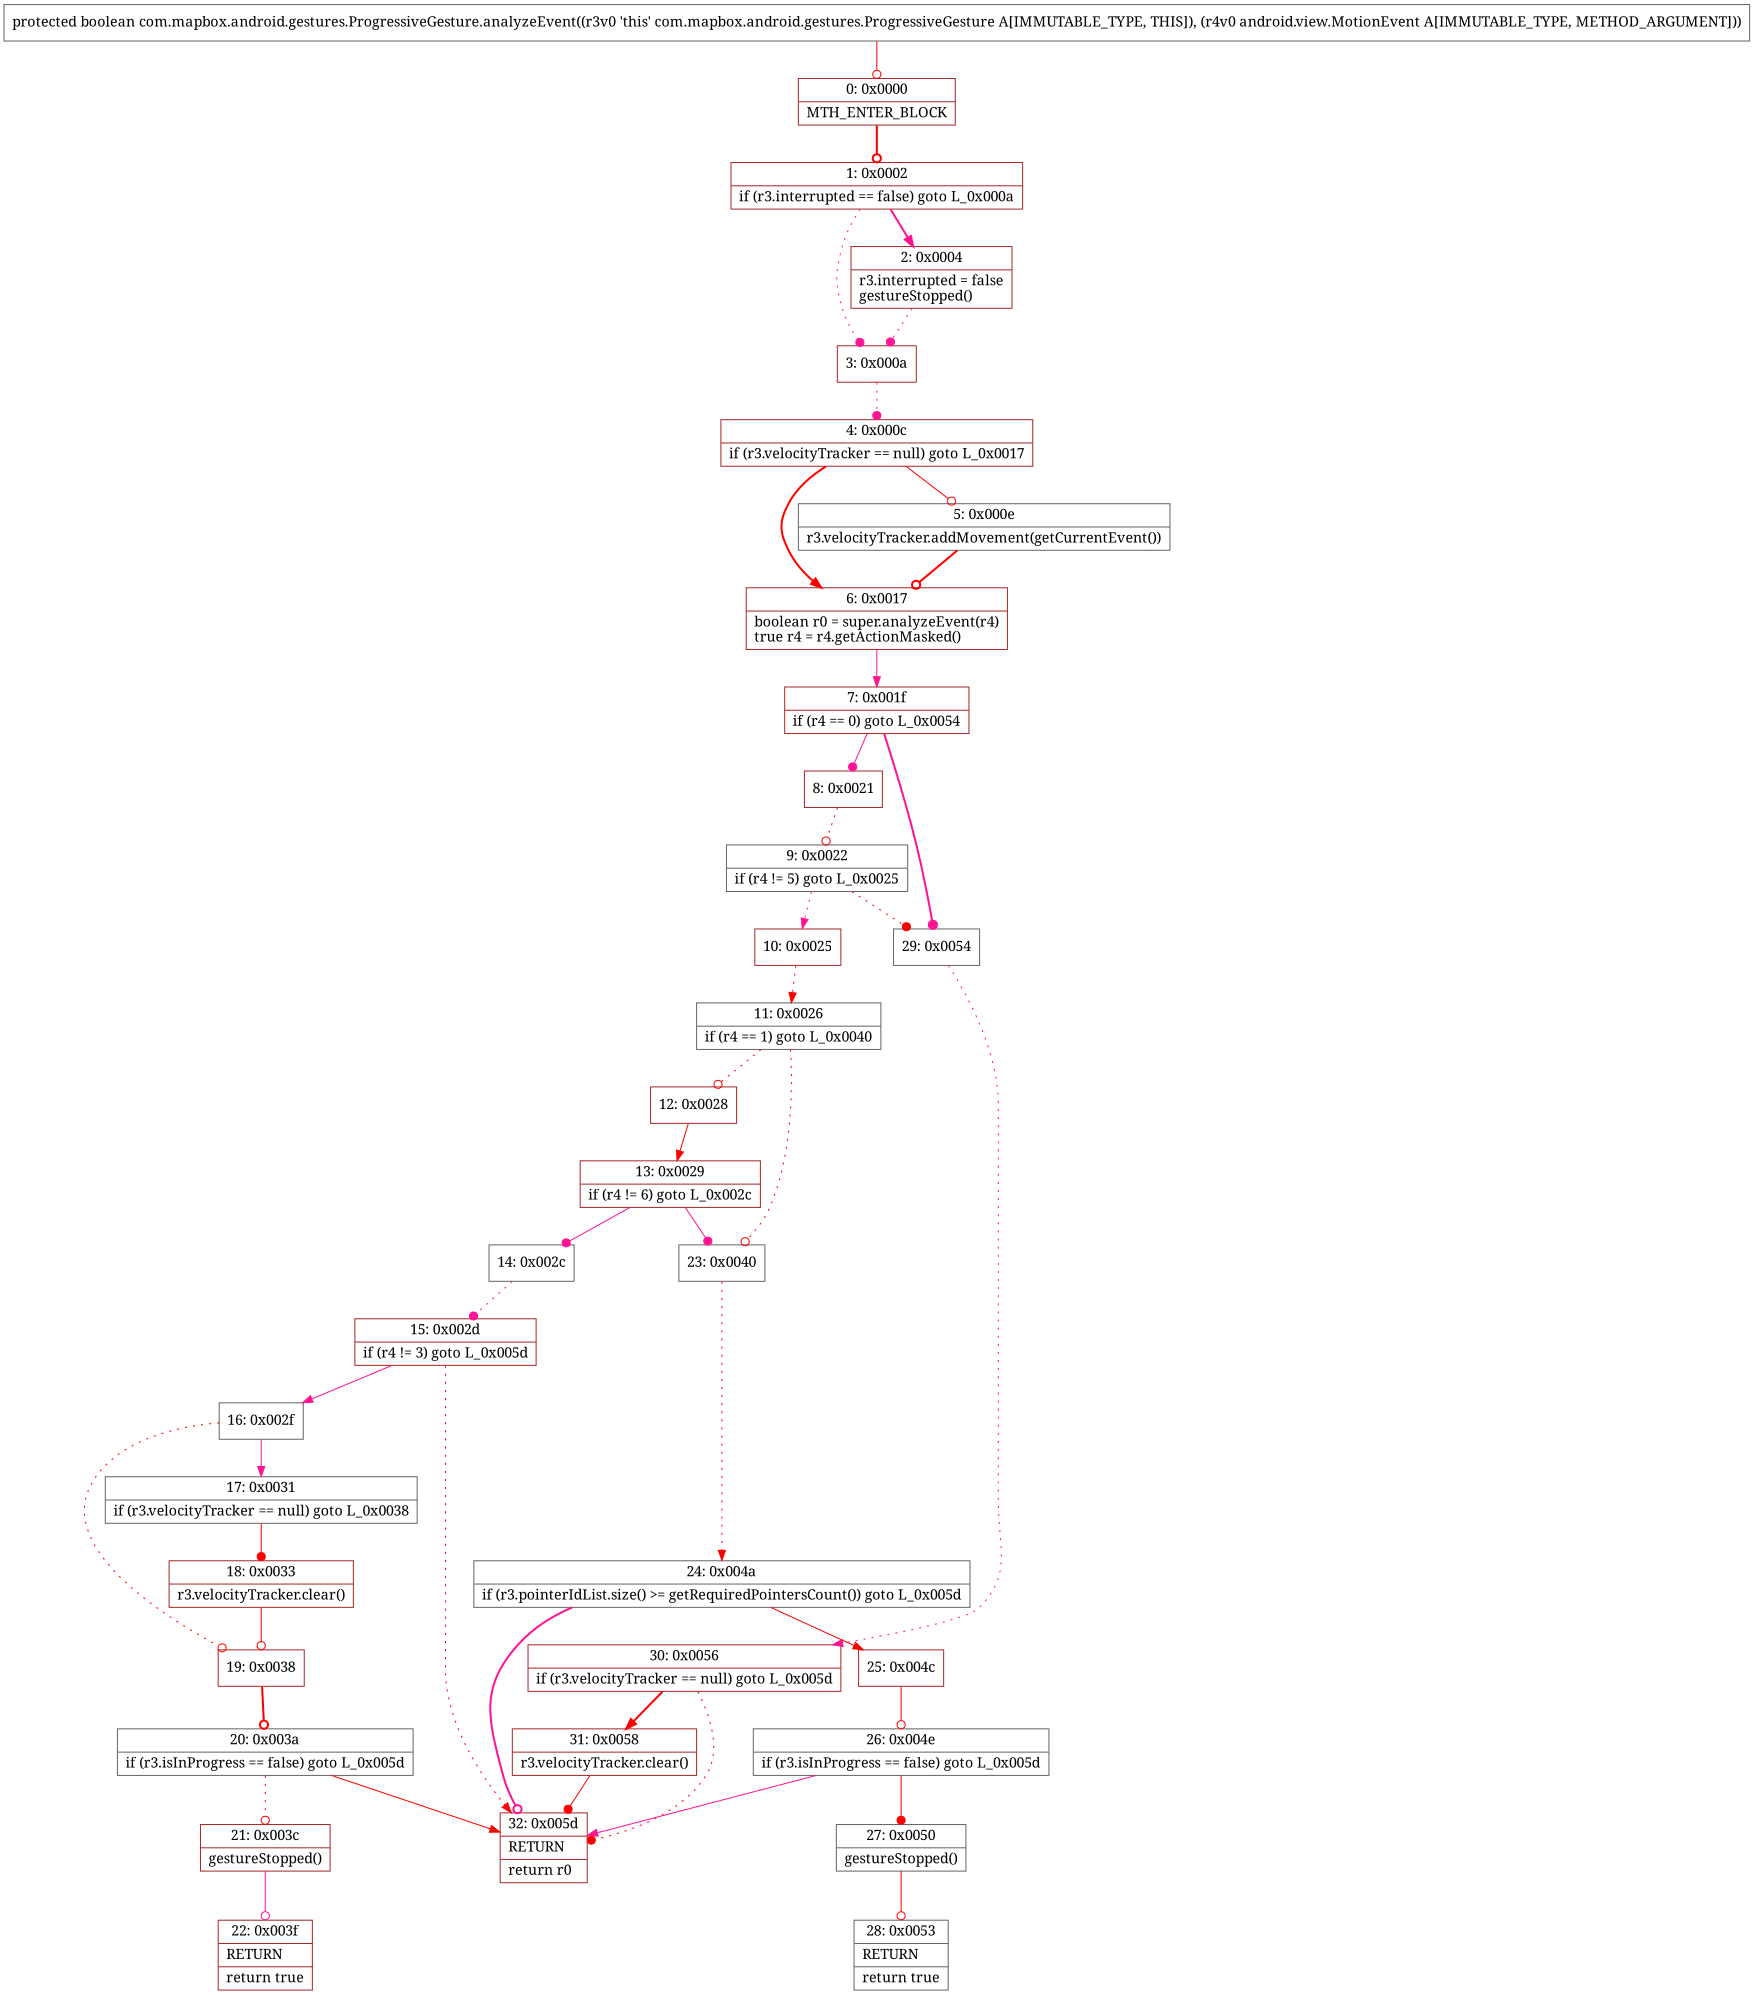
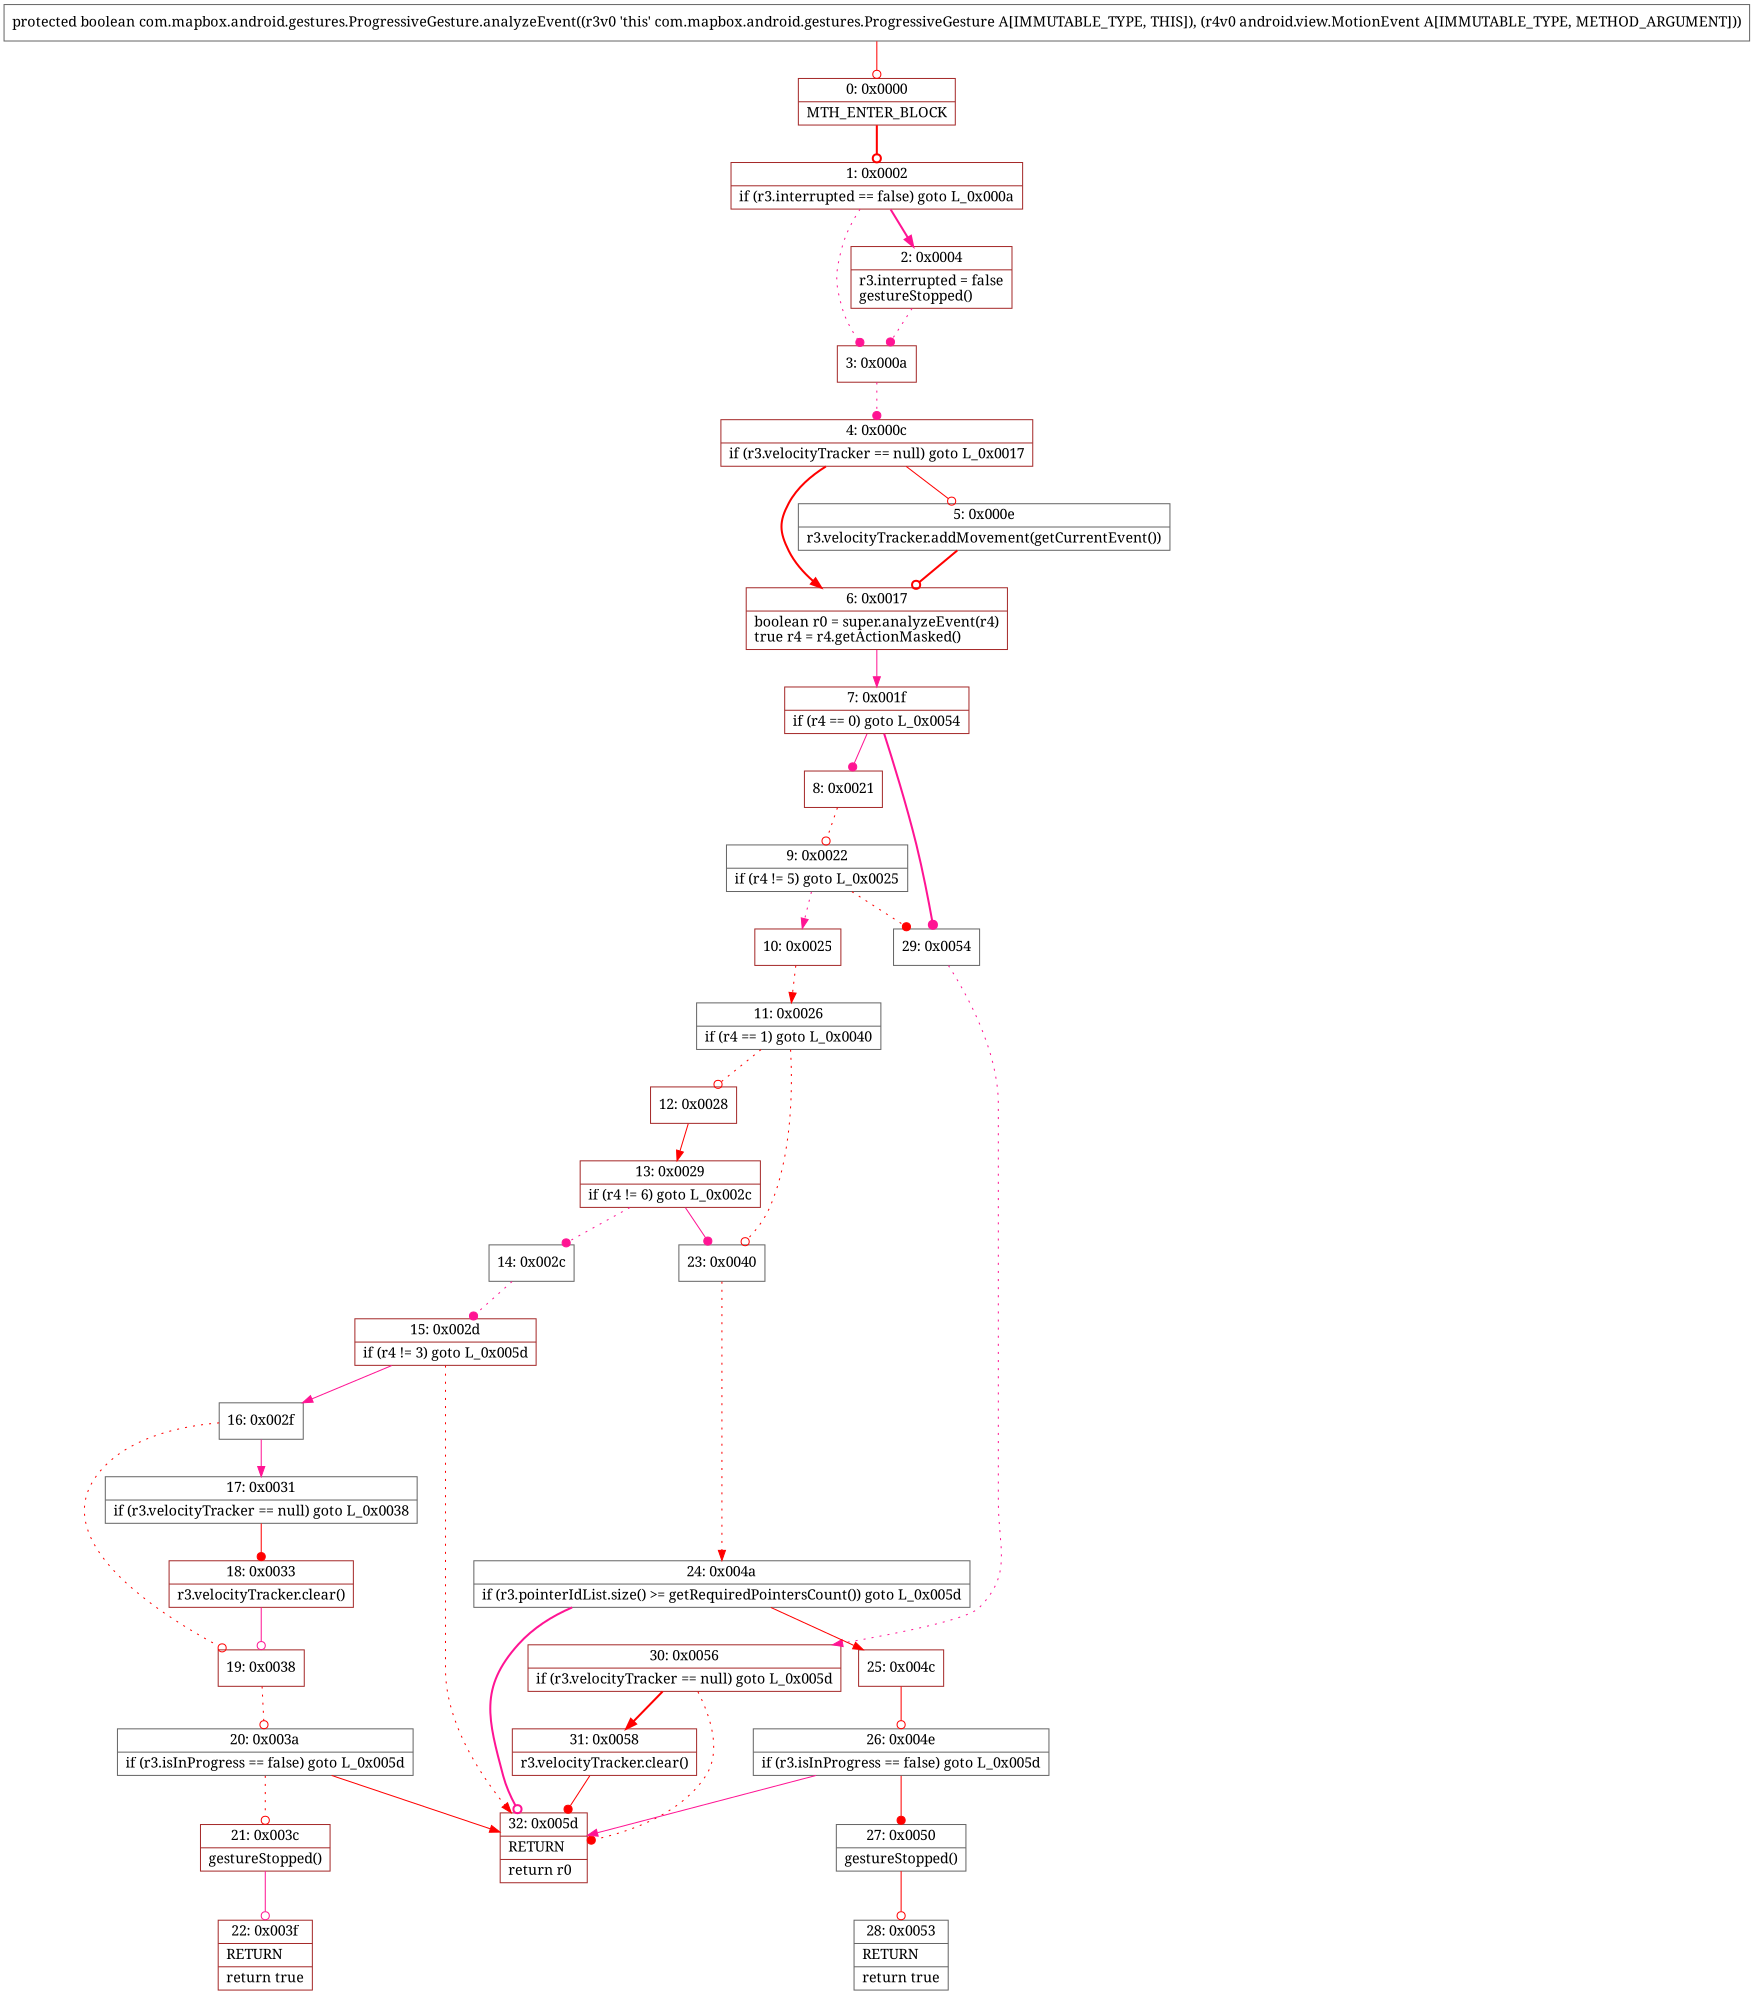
edge "13: 0x0029" -> "14: 0x002c": style solid -> dotted
edge "18: 0x0033" -> "19: 0x0038": color red -> deeppink
edge "19: 0x0038" -> "20: 0x003a": style bold -> dotted
